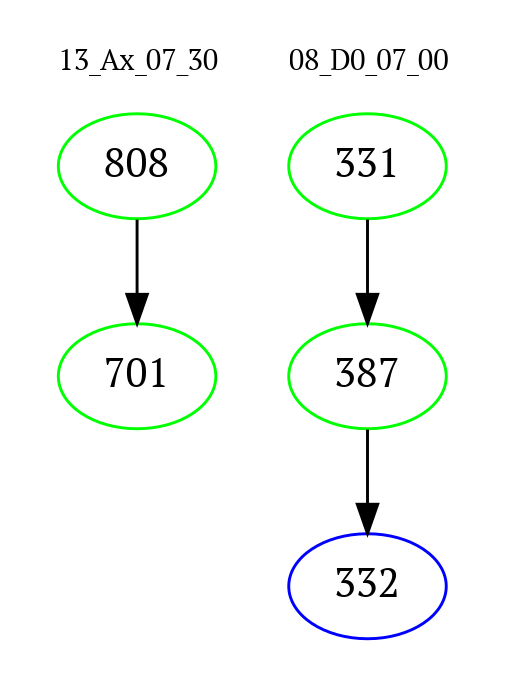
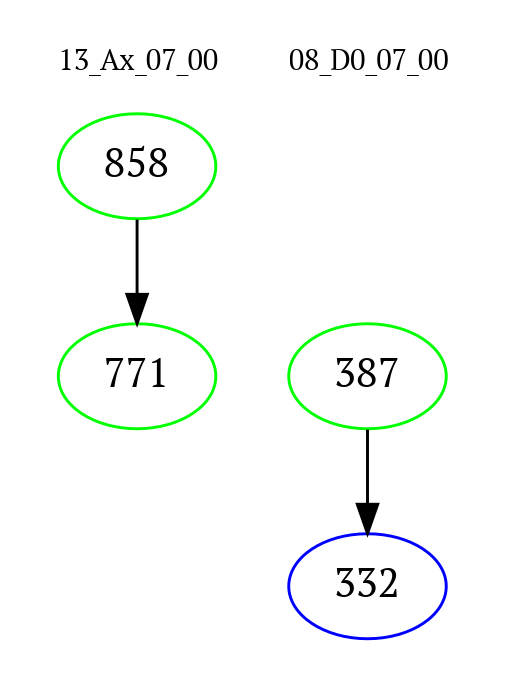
cluster "13_Ax_07_30": label "13_Ax_07_30" -> "13_Ax_07_00"
node "808": label "808" -> "858"
node "331": removed
node "701": label "701" -> "771"
